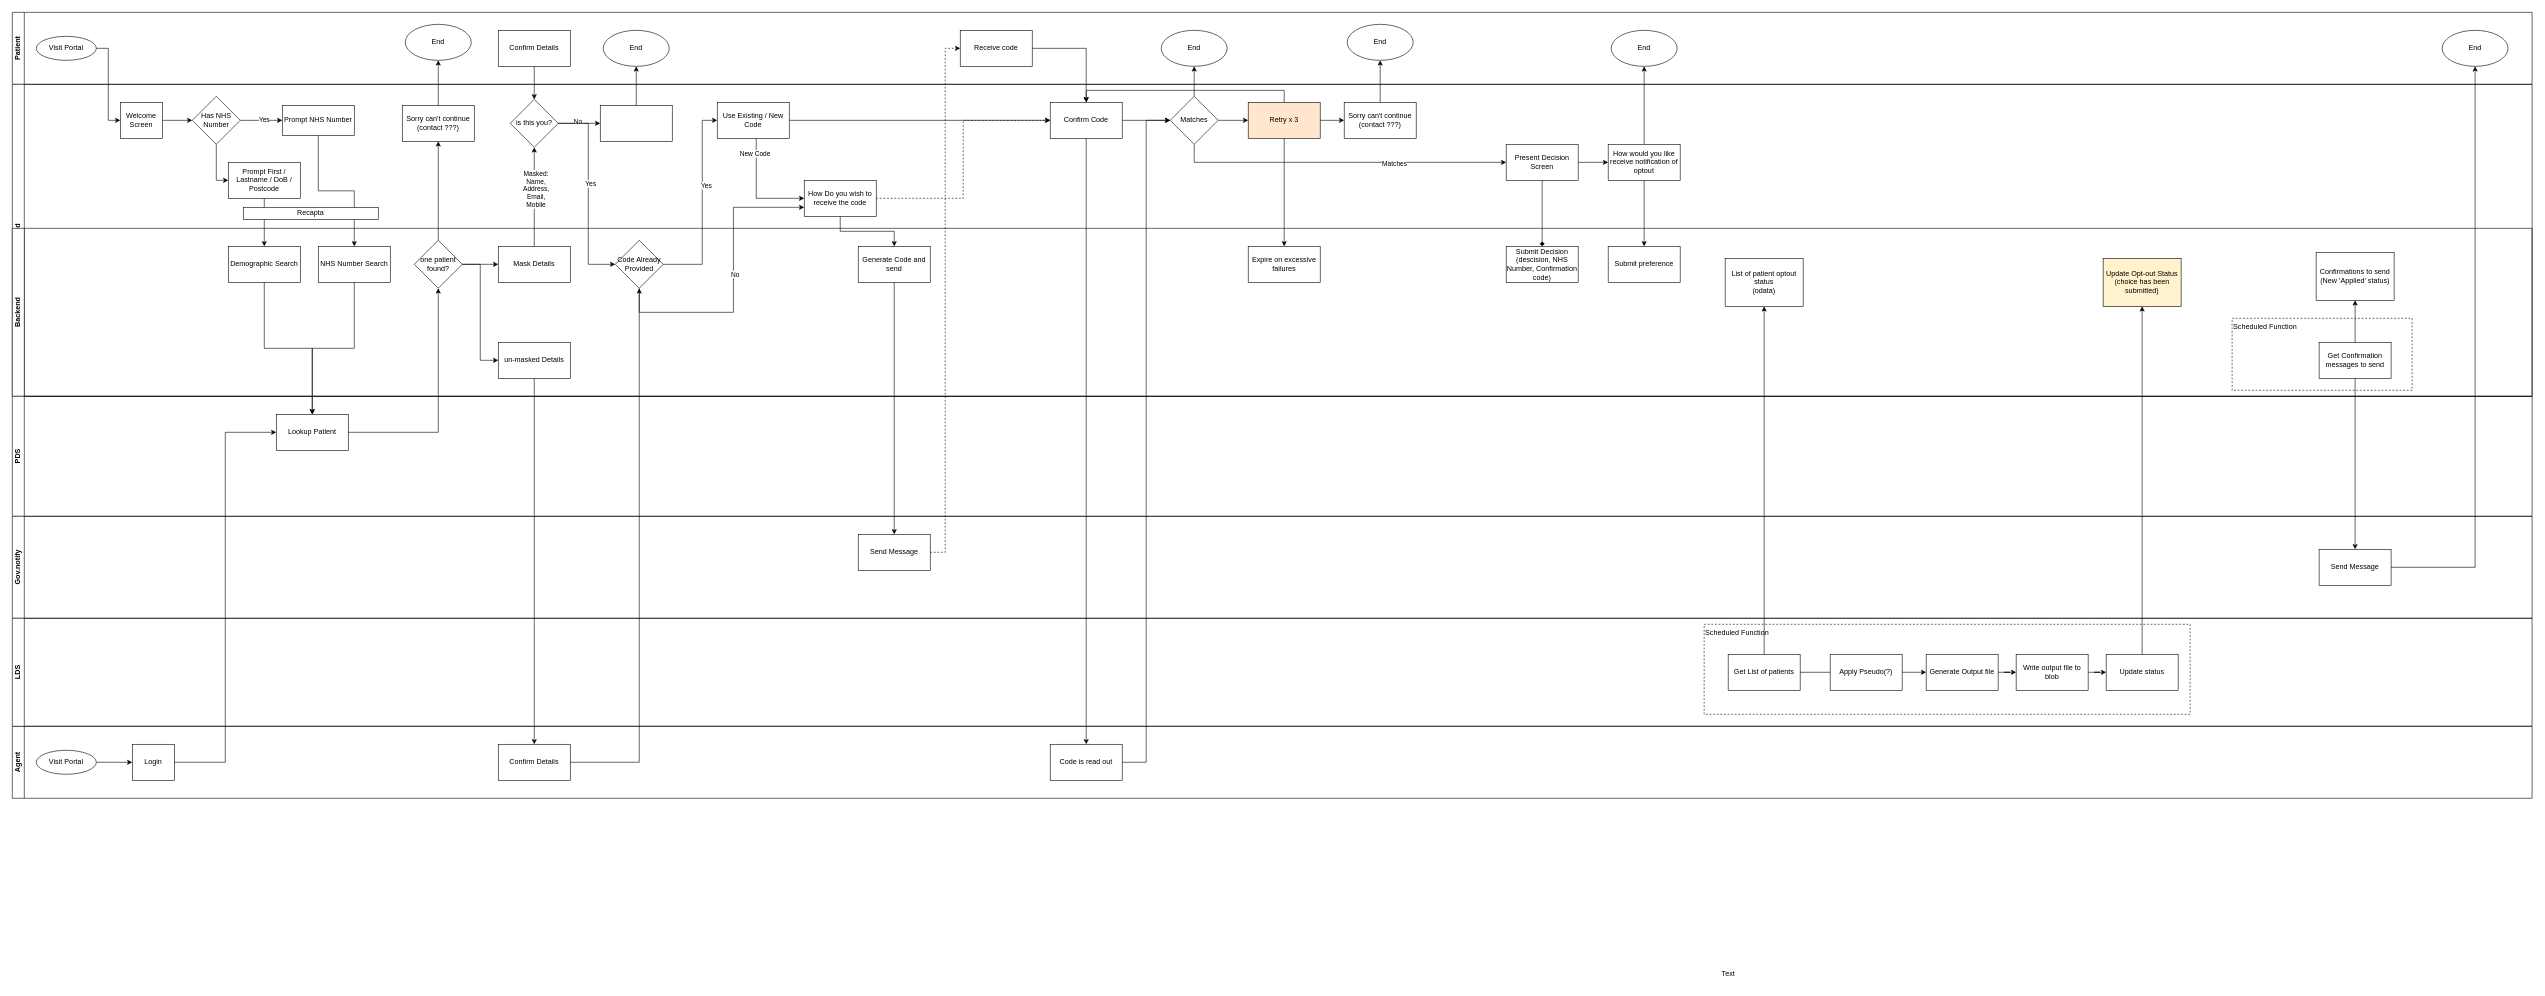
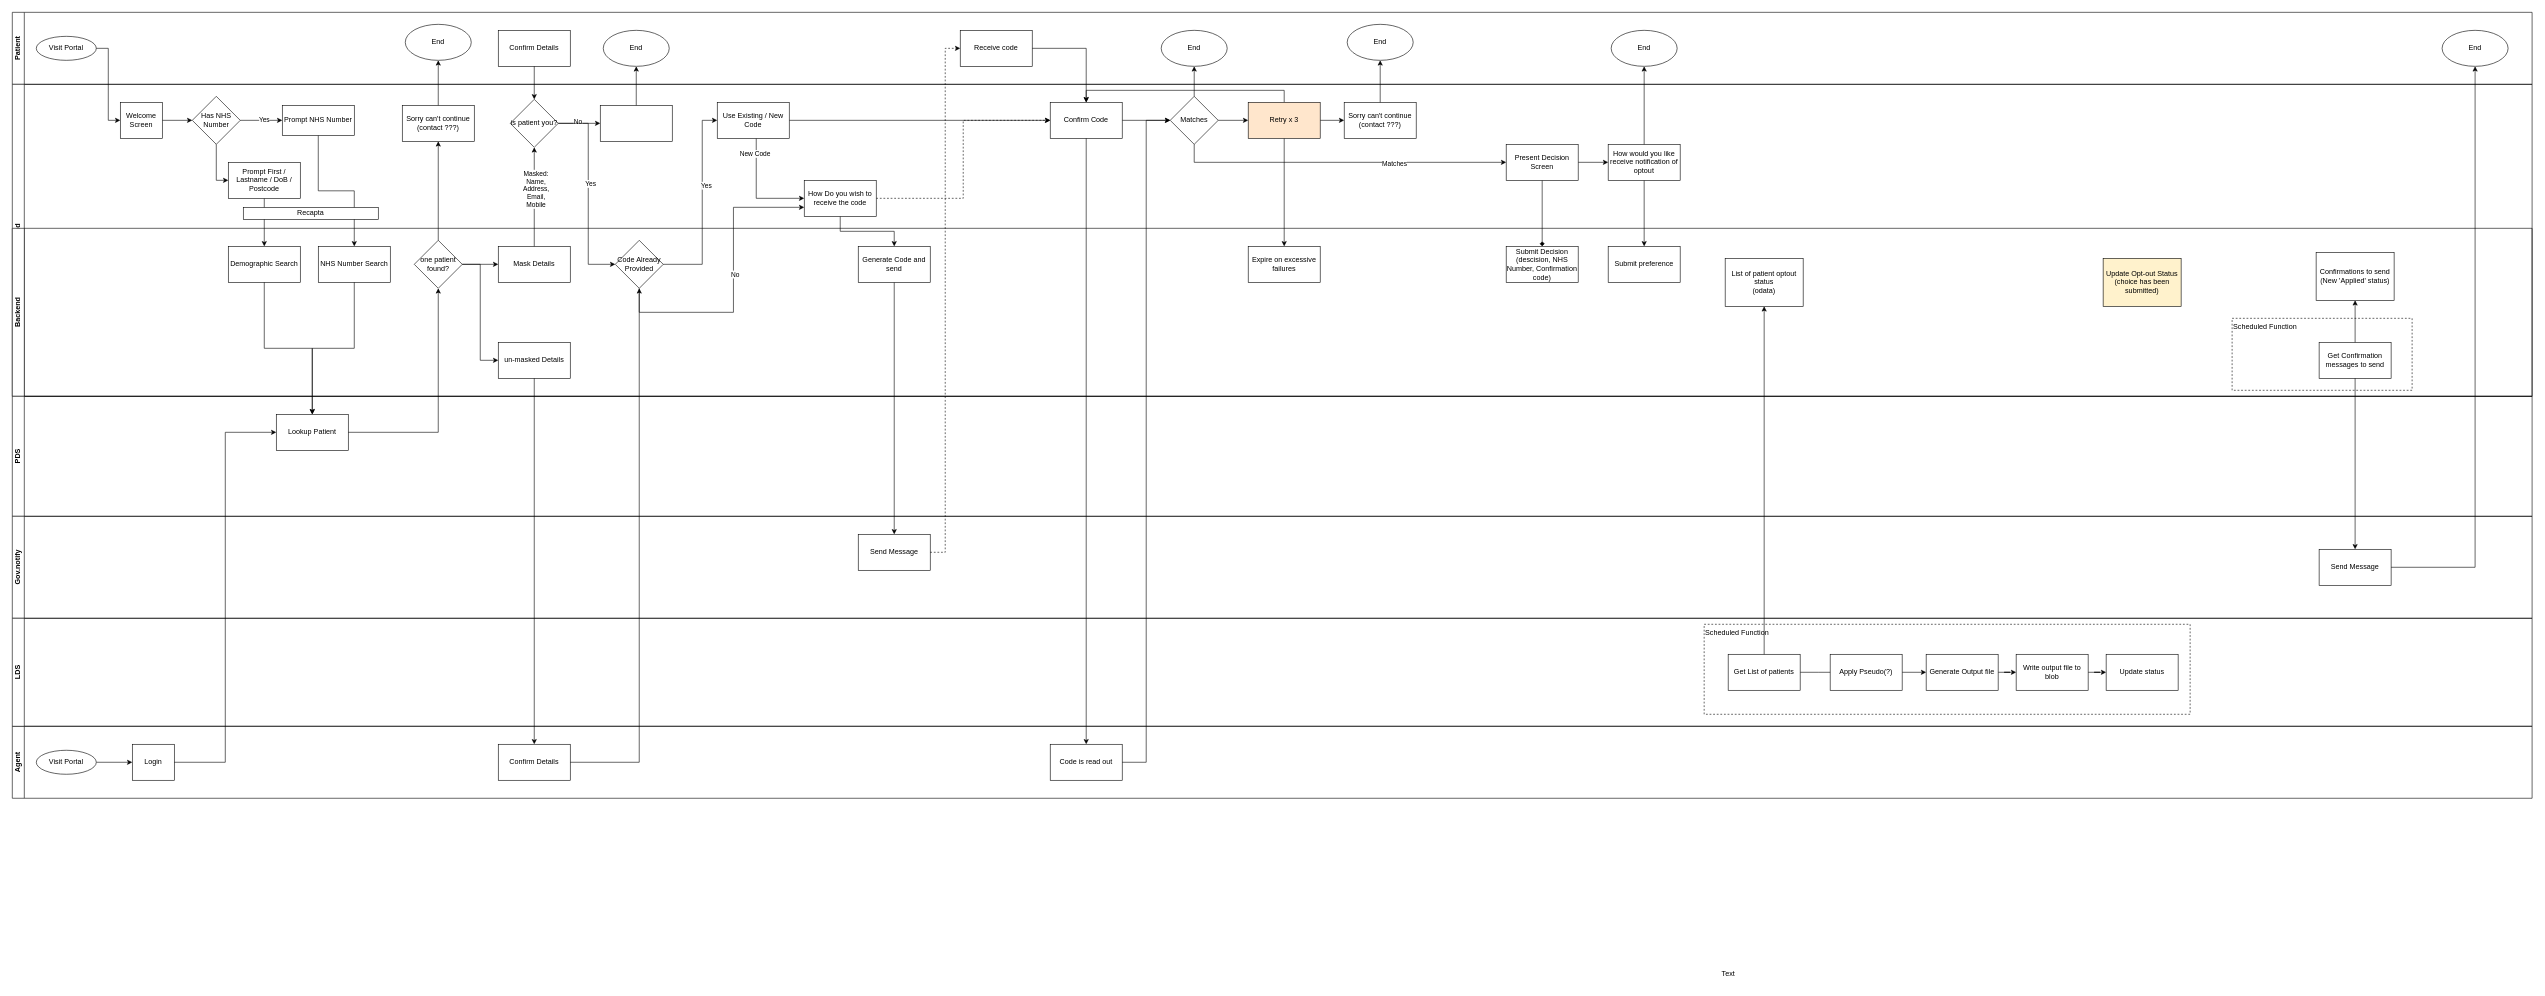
node "is this you?": label "is this you?" -> "is patient you?"
edge "Update status" -> "Update Opt-out Status (choice has been submitted)": removed
